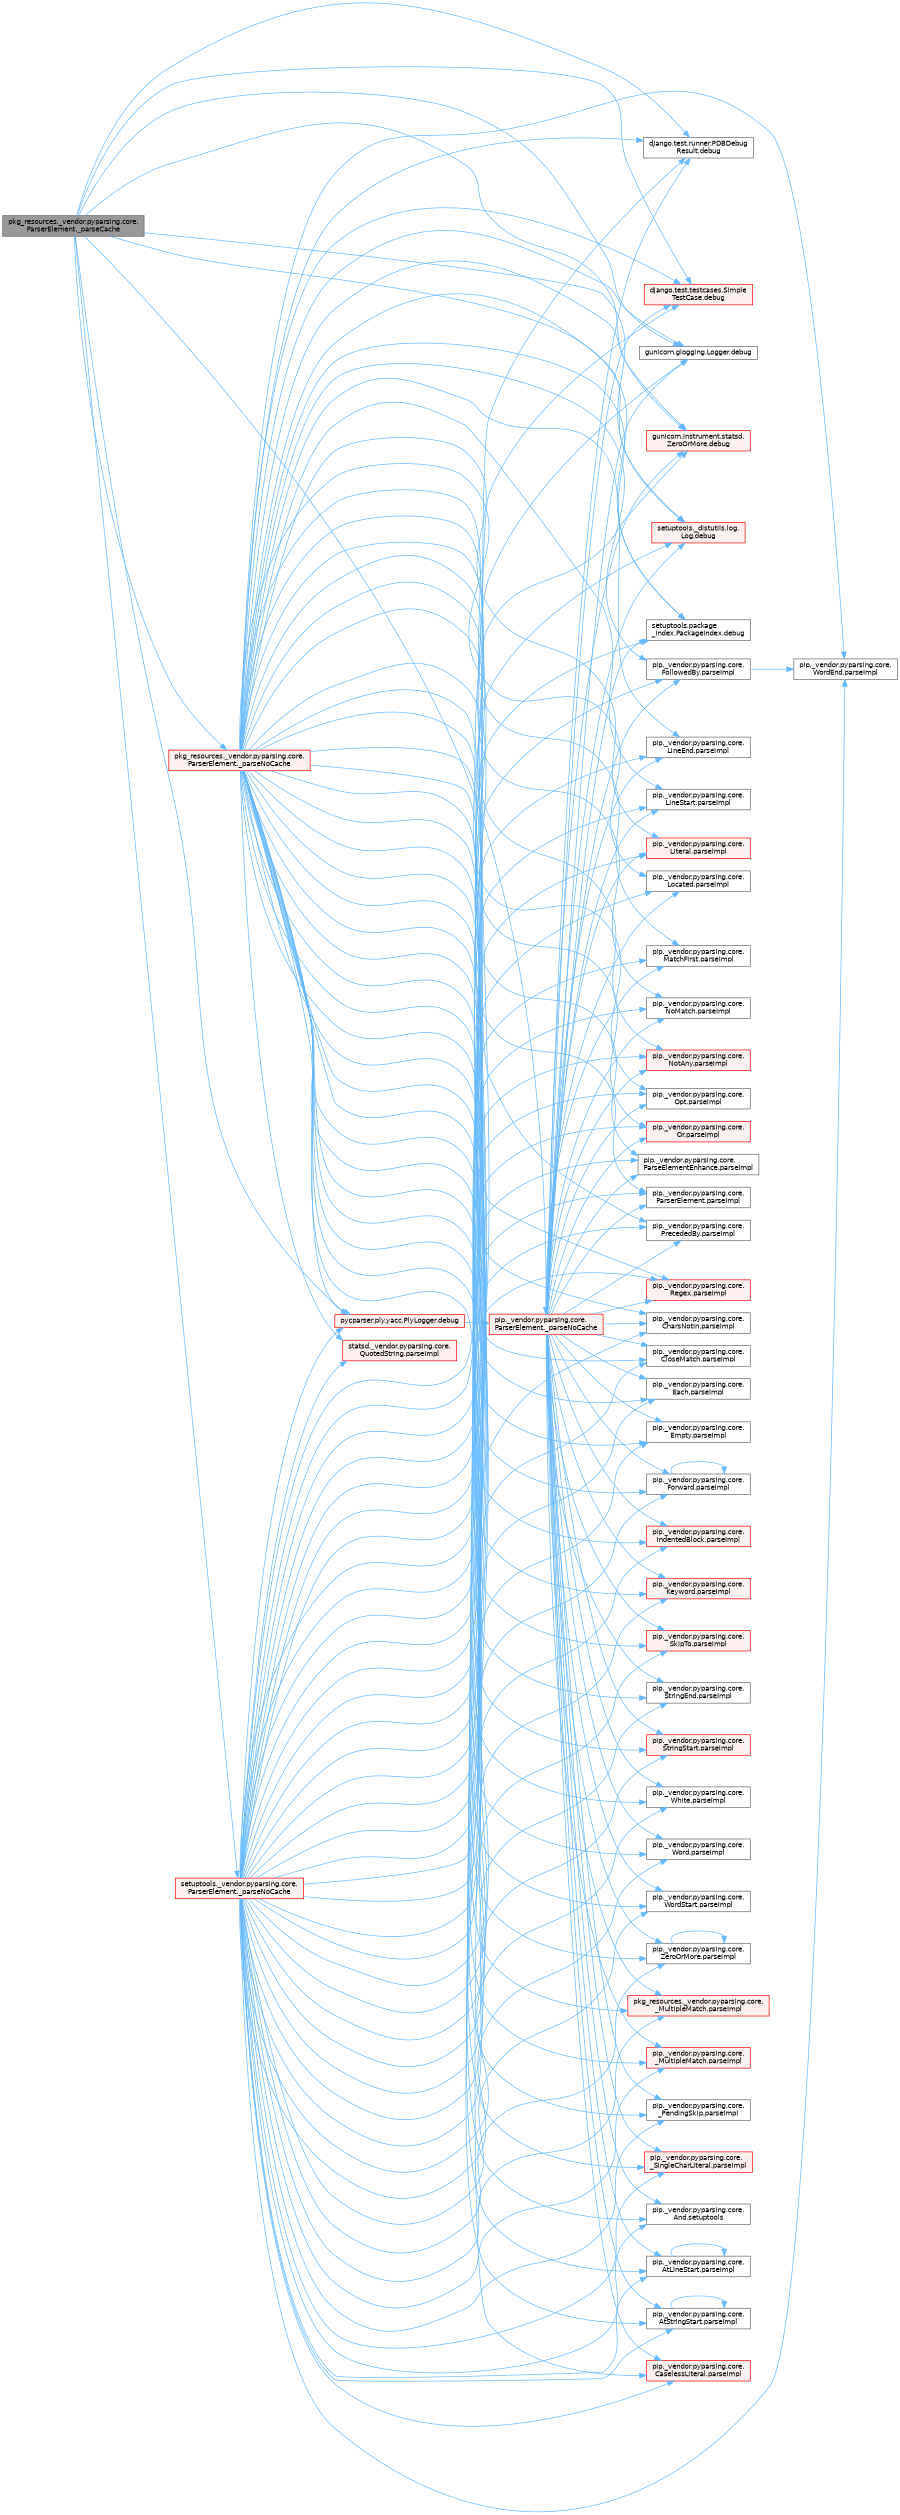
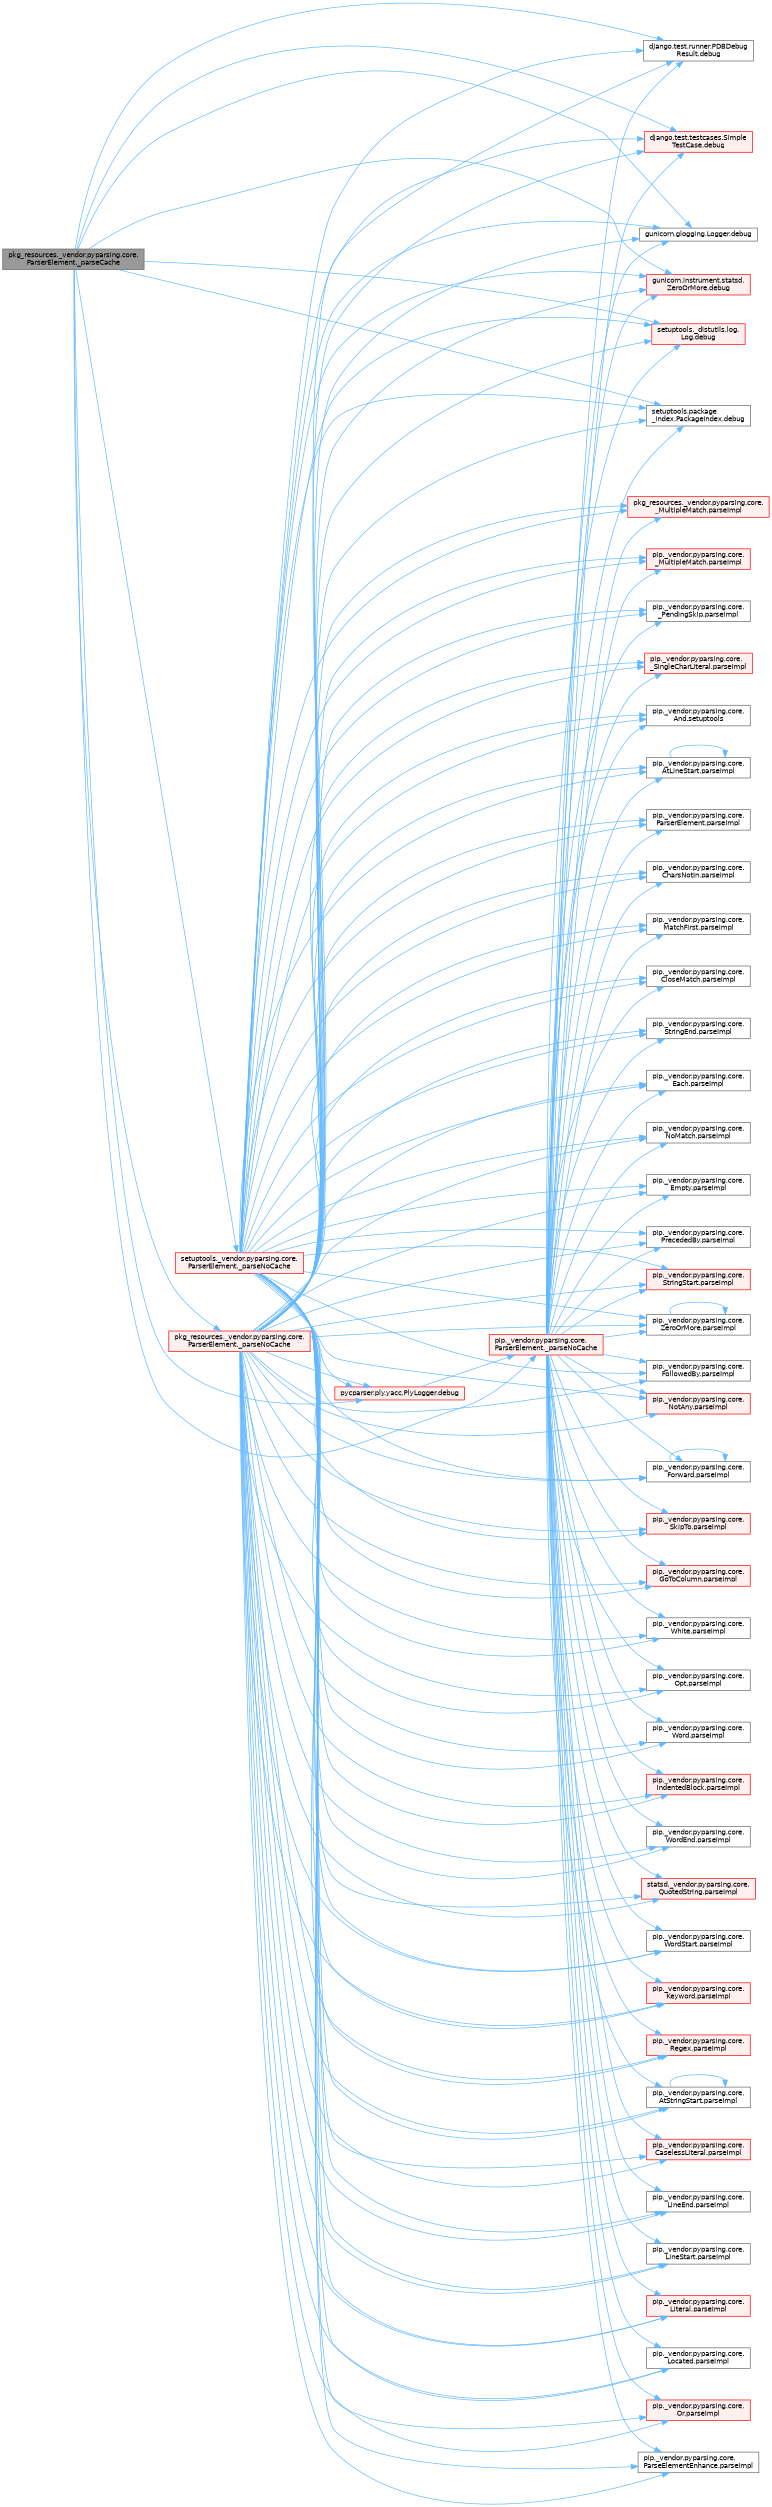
edge "pip._vendor.pyparsing.core. FollowedBy.parseImpl" -> "pip._vendor.pyparsing.core. WordEnd.parseImpl": now "pip._vendor.pyparsing.core. ParserElement._parseNoCache" -> "pip._vendor.pyparsing.core. WordEnd.parseImpl"
node "pip._vendor.pyparsing.core. GoToColumn.parseImpl": added
edge "pip._vendor.pyparsing.core. ParserElement._parseNoCache" -> "statsd._vendor.pyparsing.core. QuotedString.parseImpl": added
